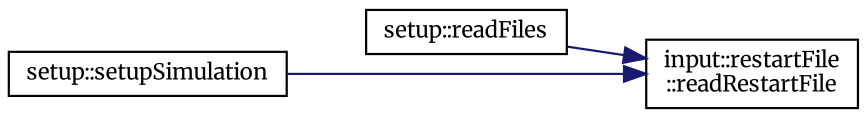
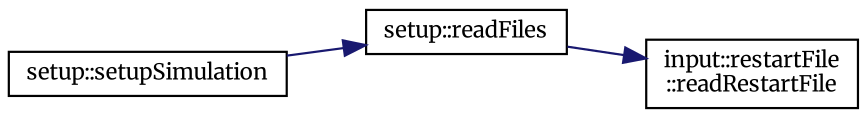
edge "setup::setupSimulation" -> "input::restartFile ::readRestartFile": now "setup::setupSimulation" -> "setup::readFiles"
